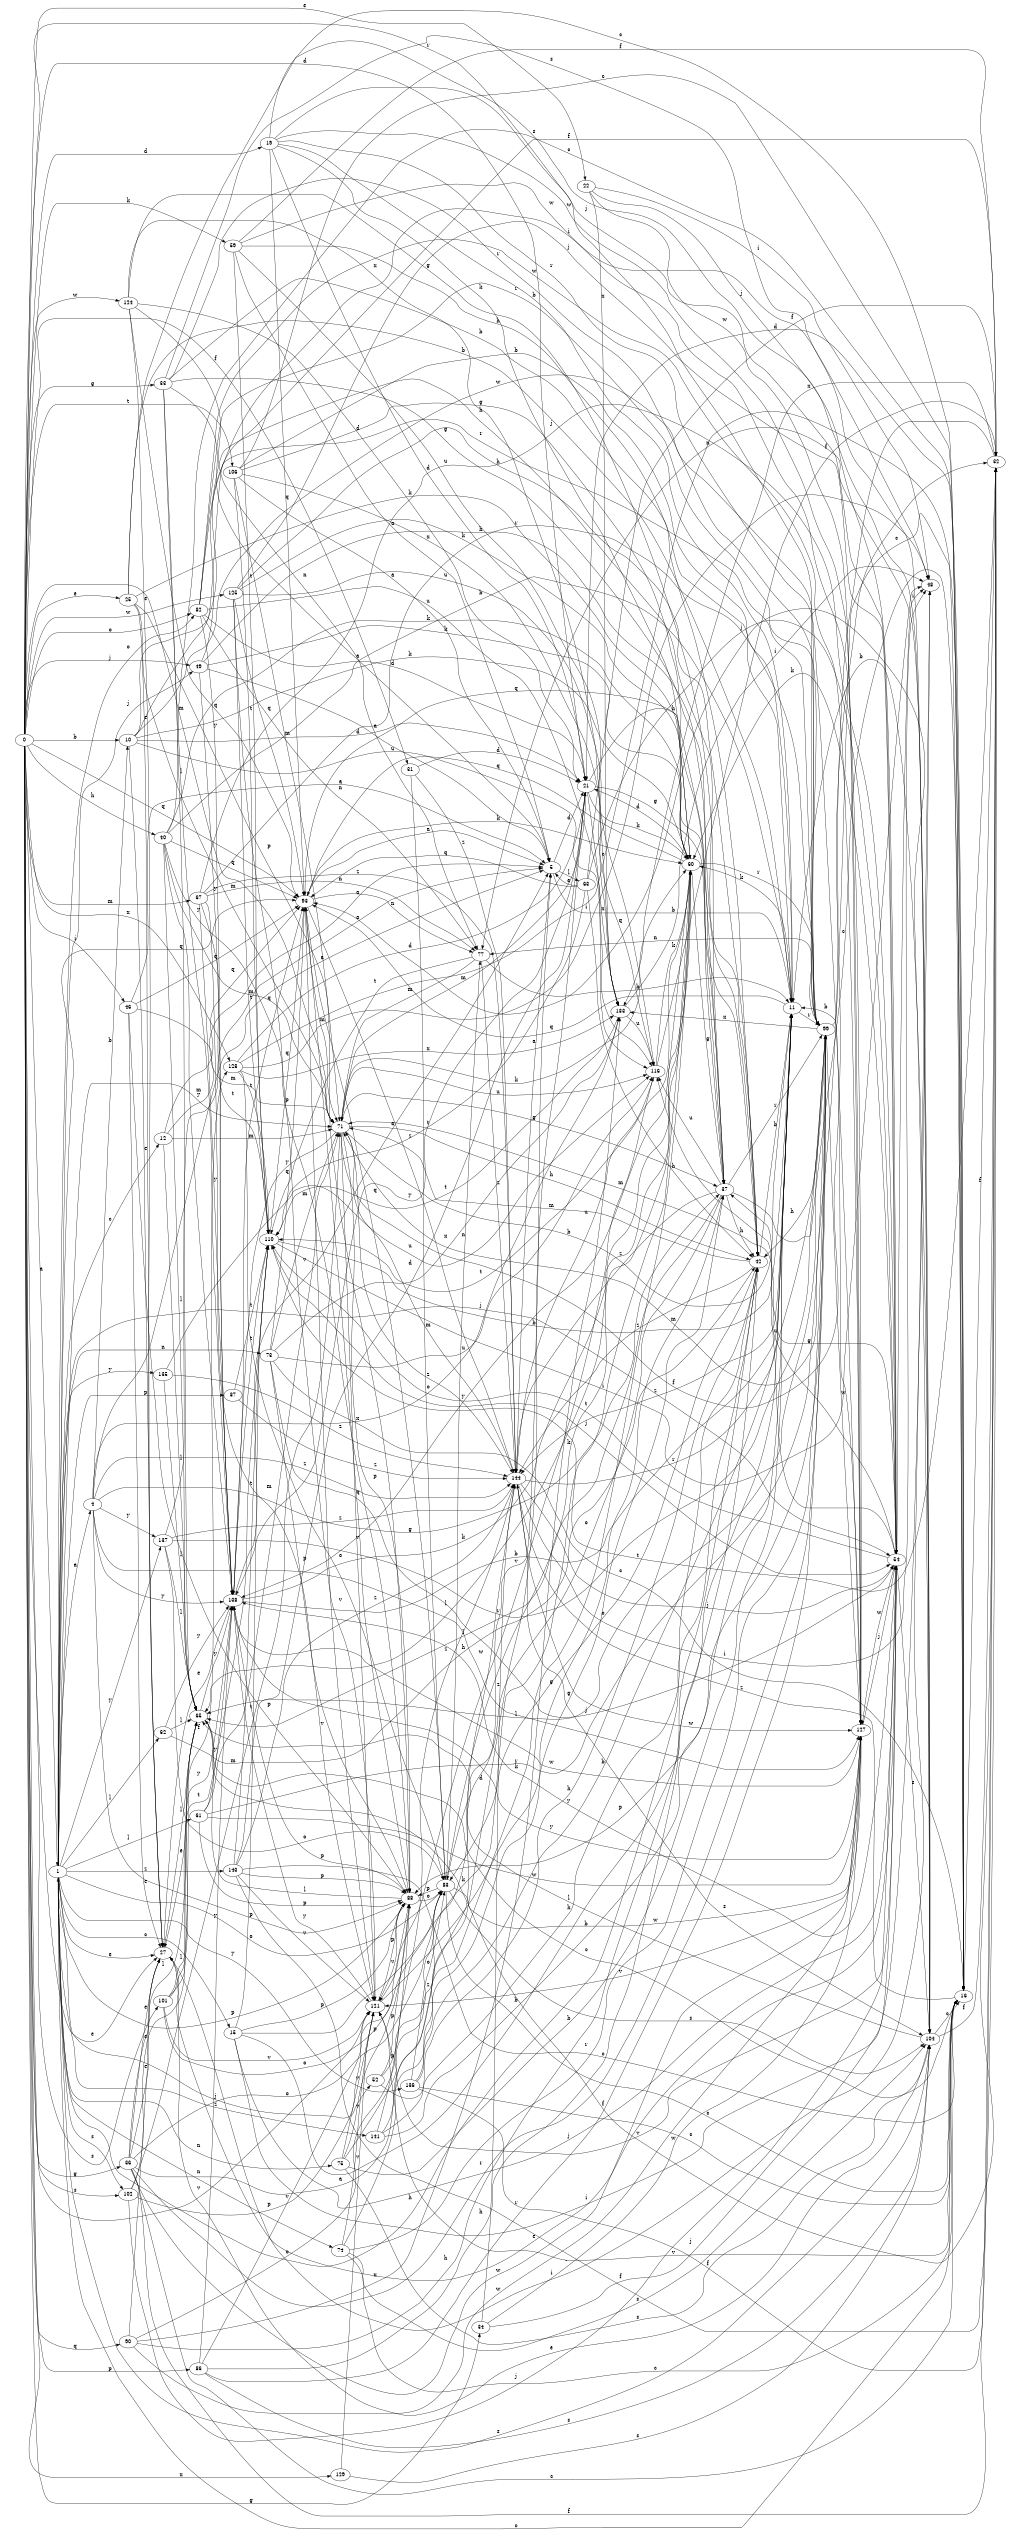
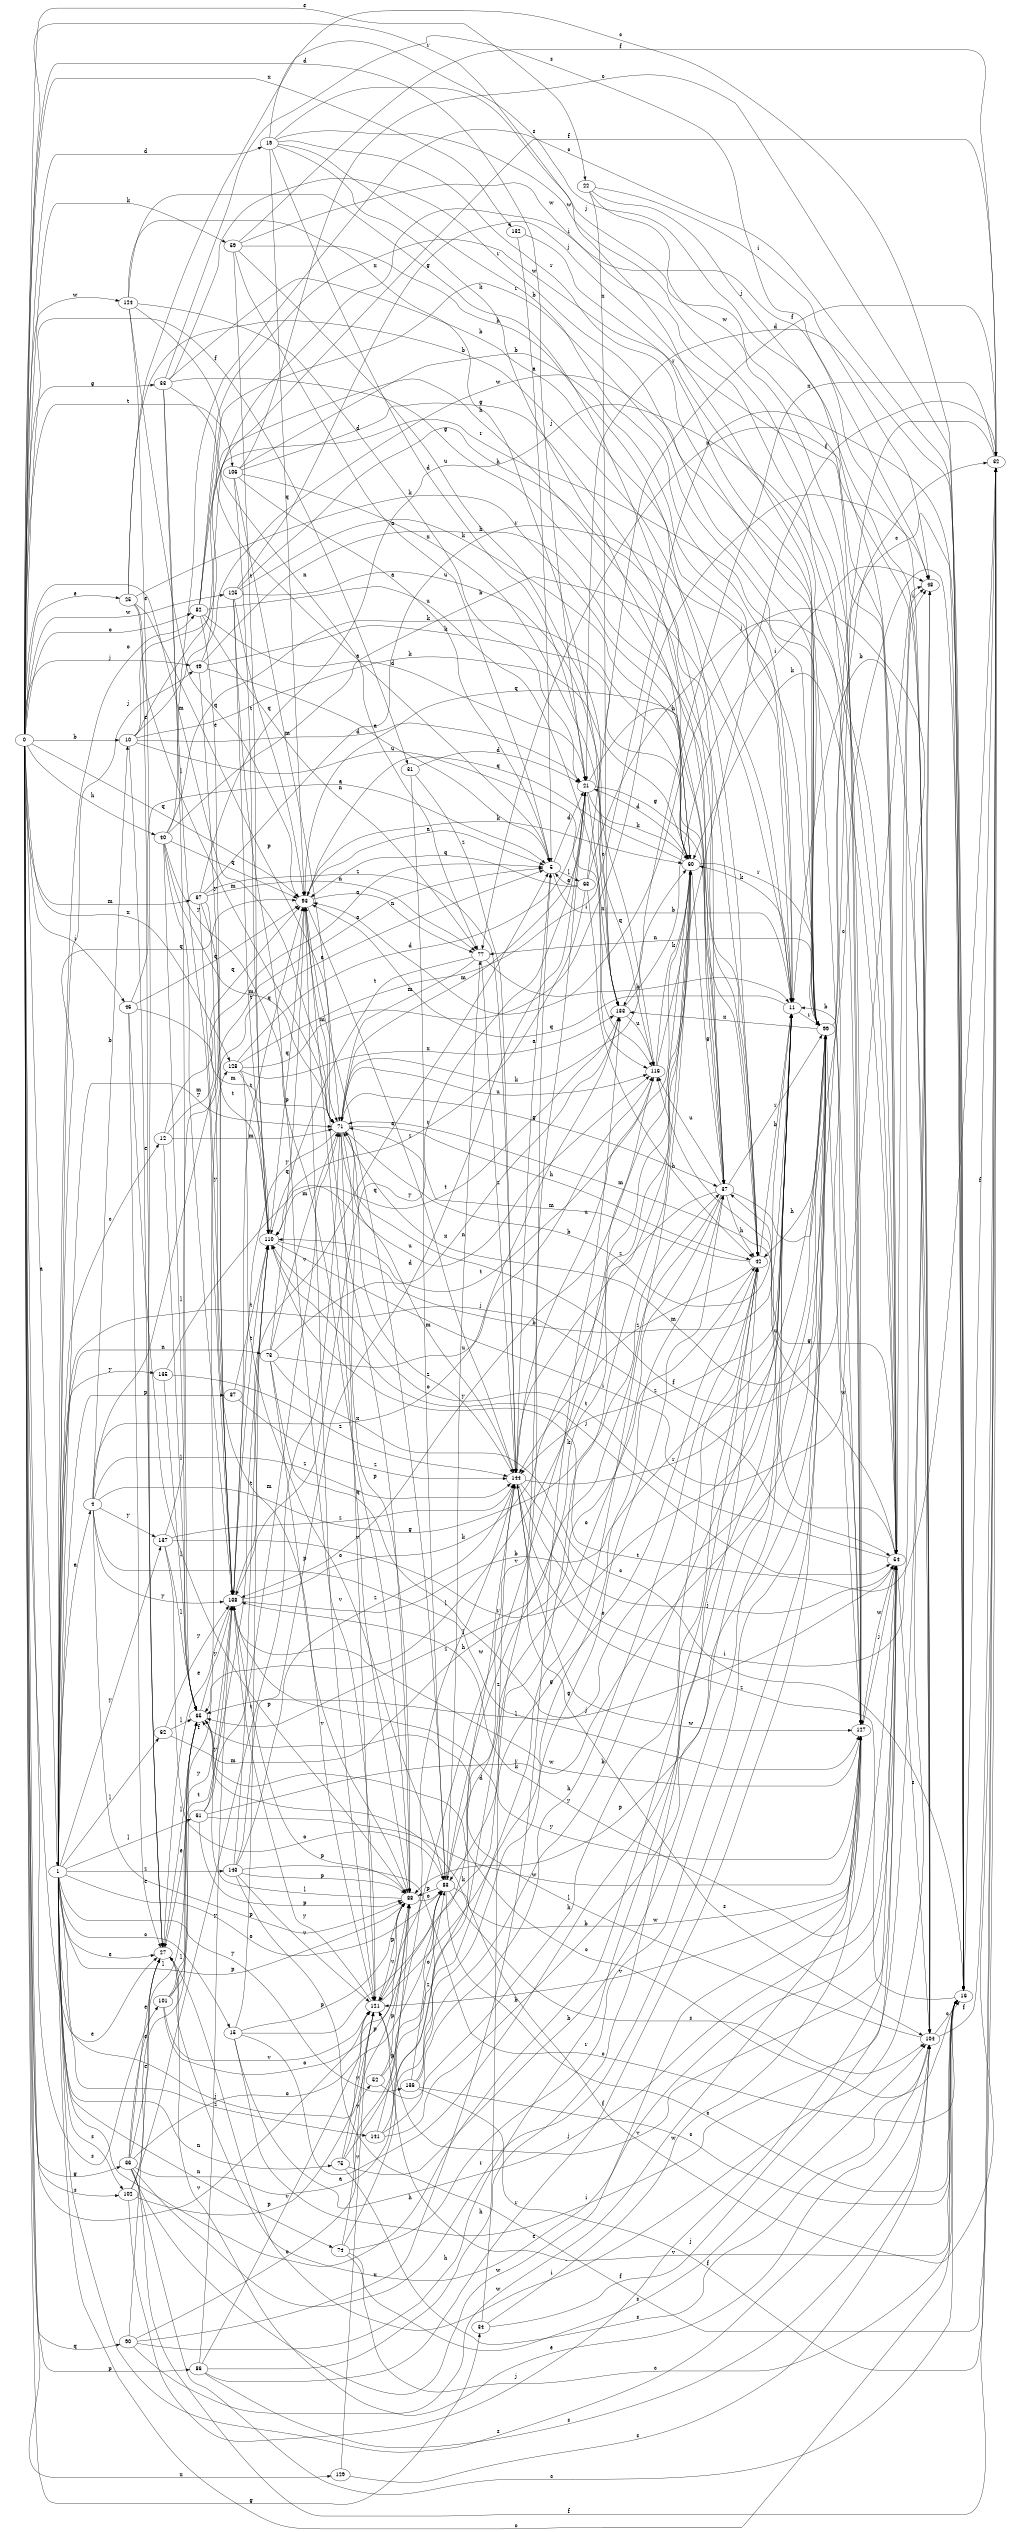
node "132": added
edge "82" -> "138": label "y" -> "e"
edge "88" -> "1": reversed
